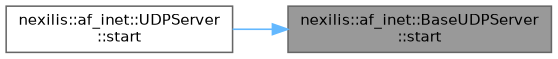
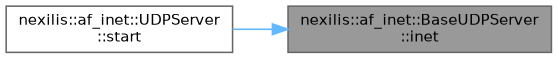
node "nexilis::af_inet::BaseUDPServer ::start": label "nexilis::af_inet::BaseUDPServer ::start" -> "nexilis::af_inet::BaseUDPServer ::inet"
